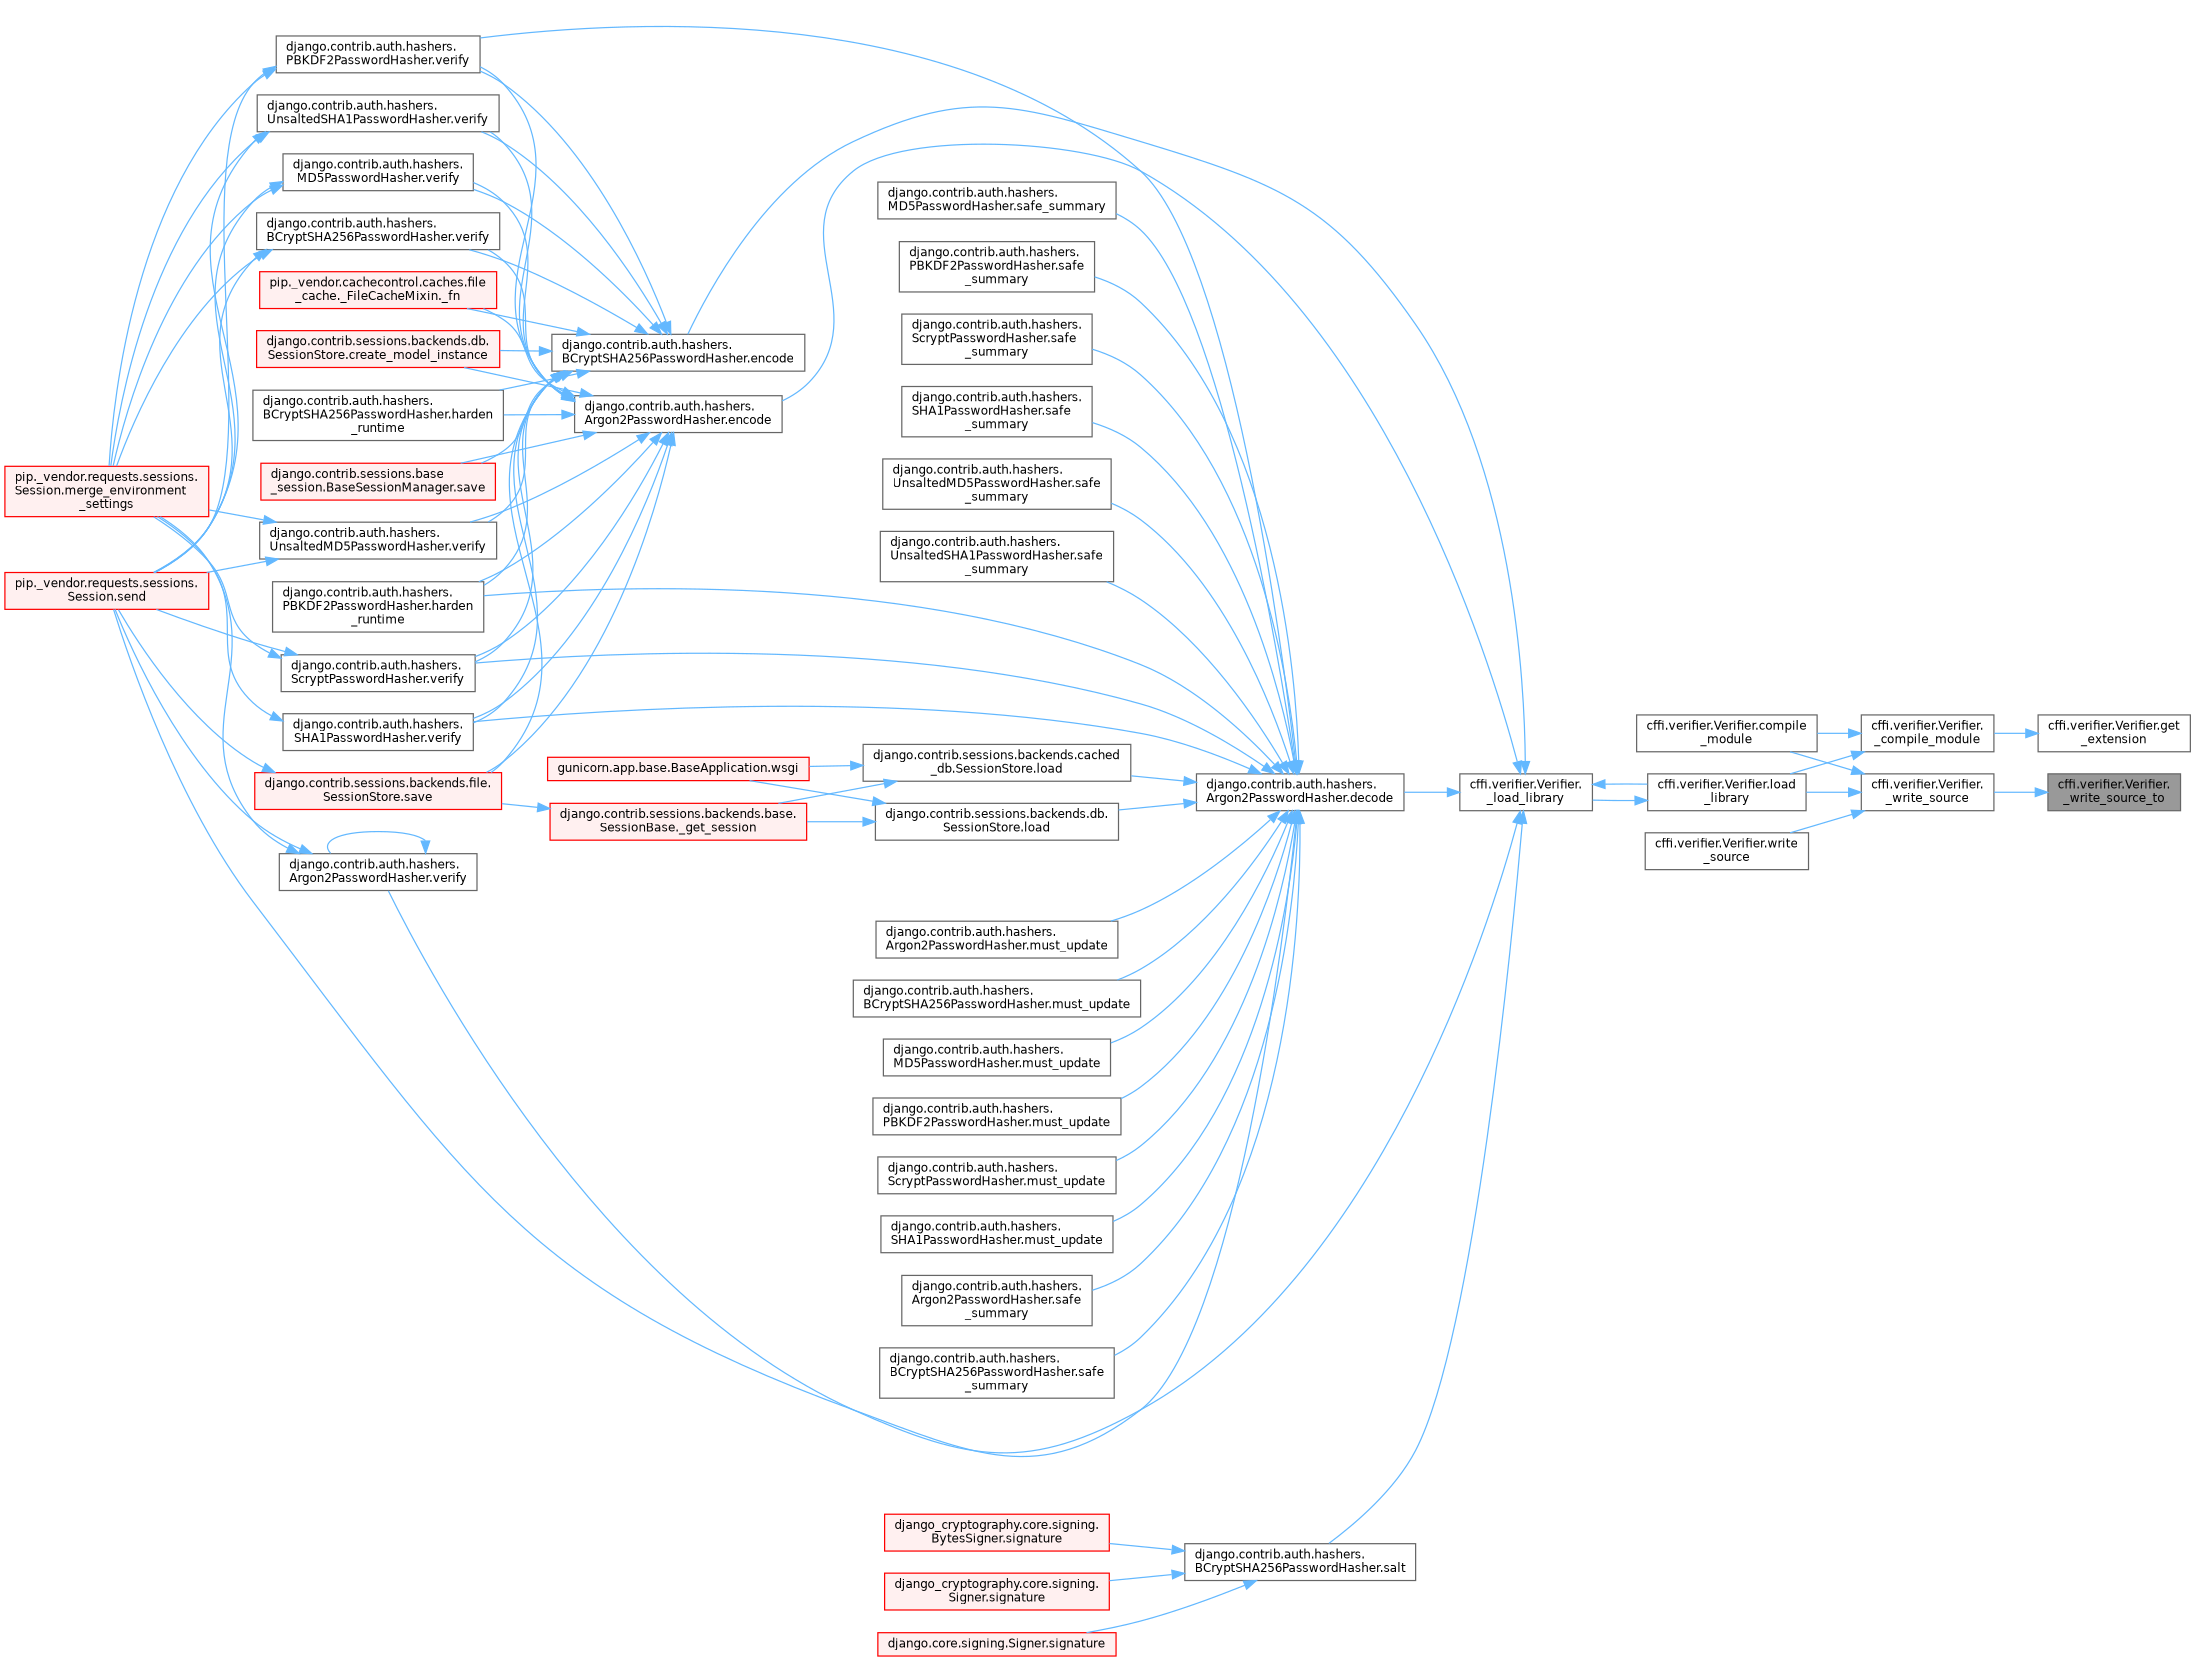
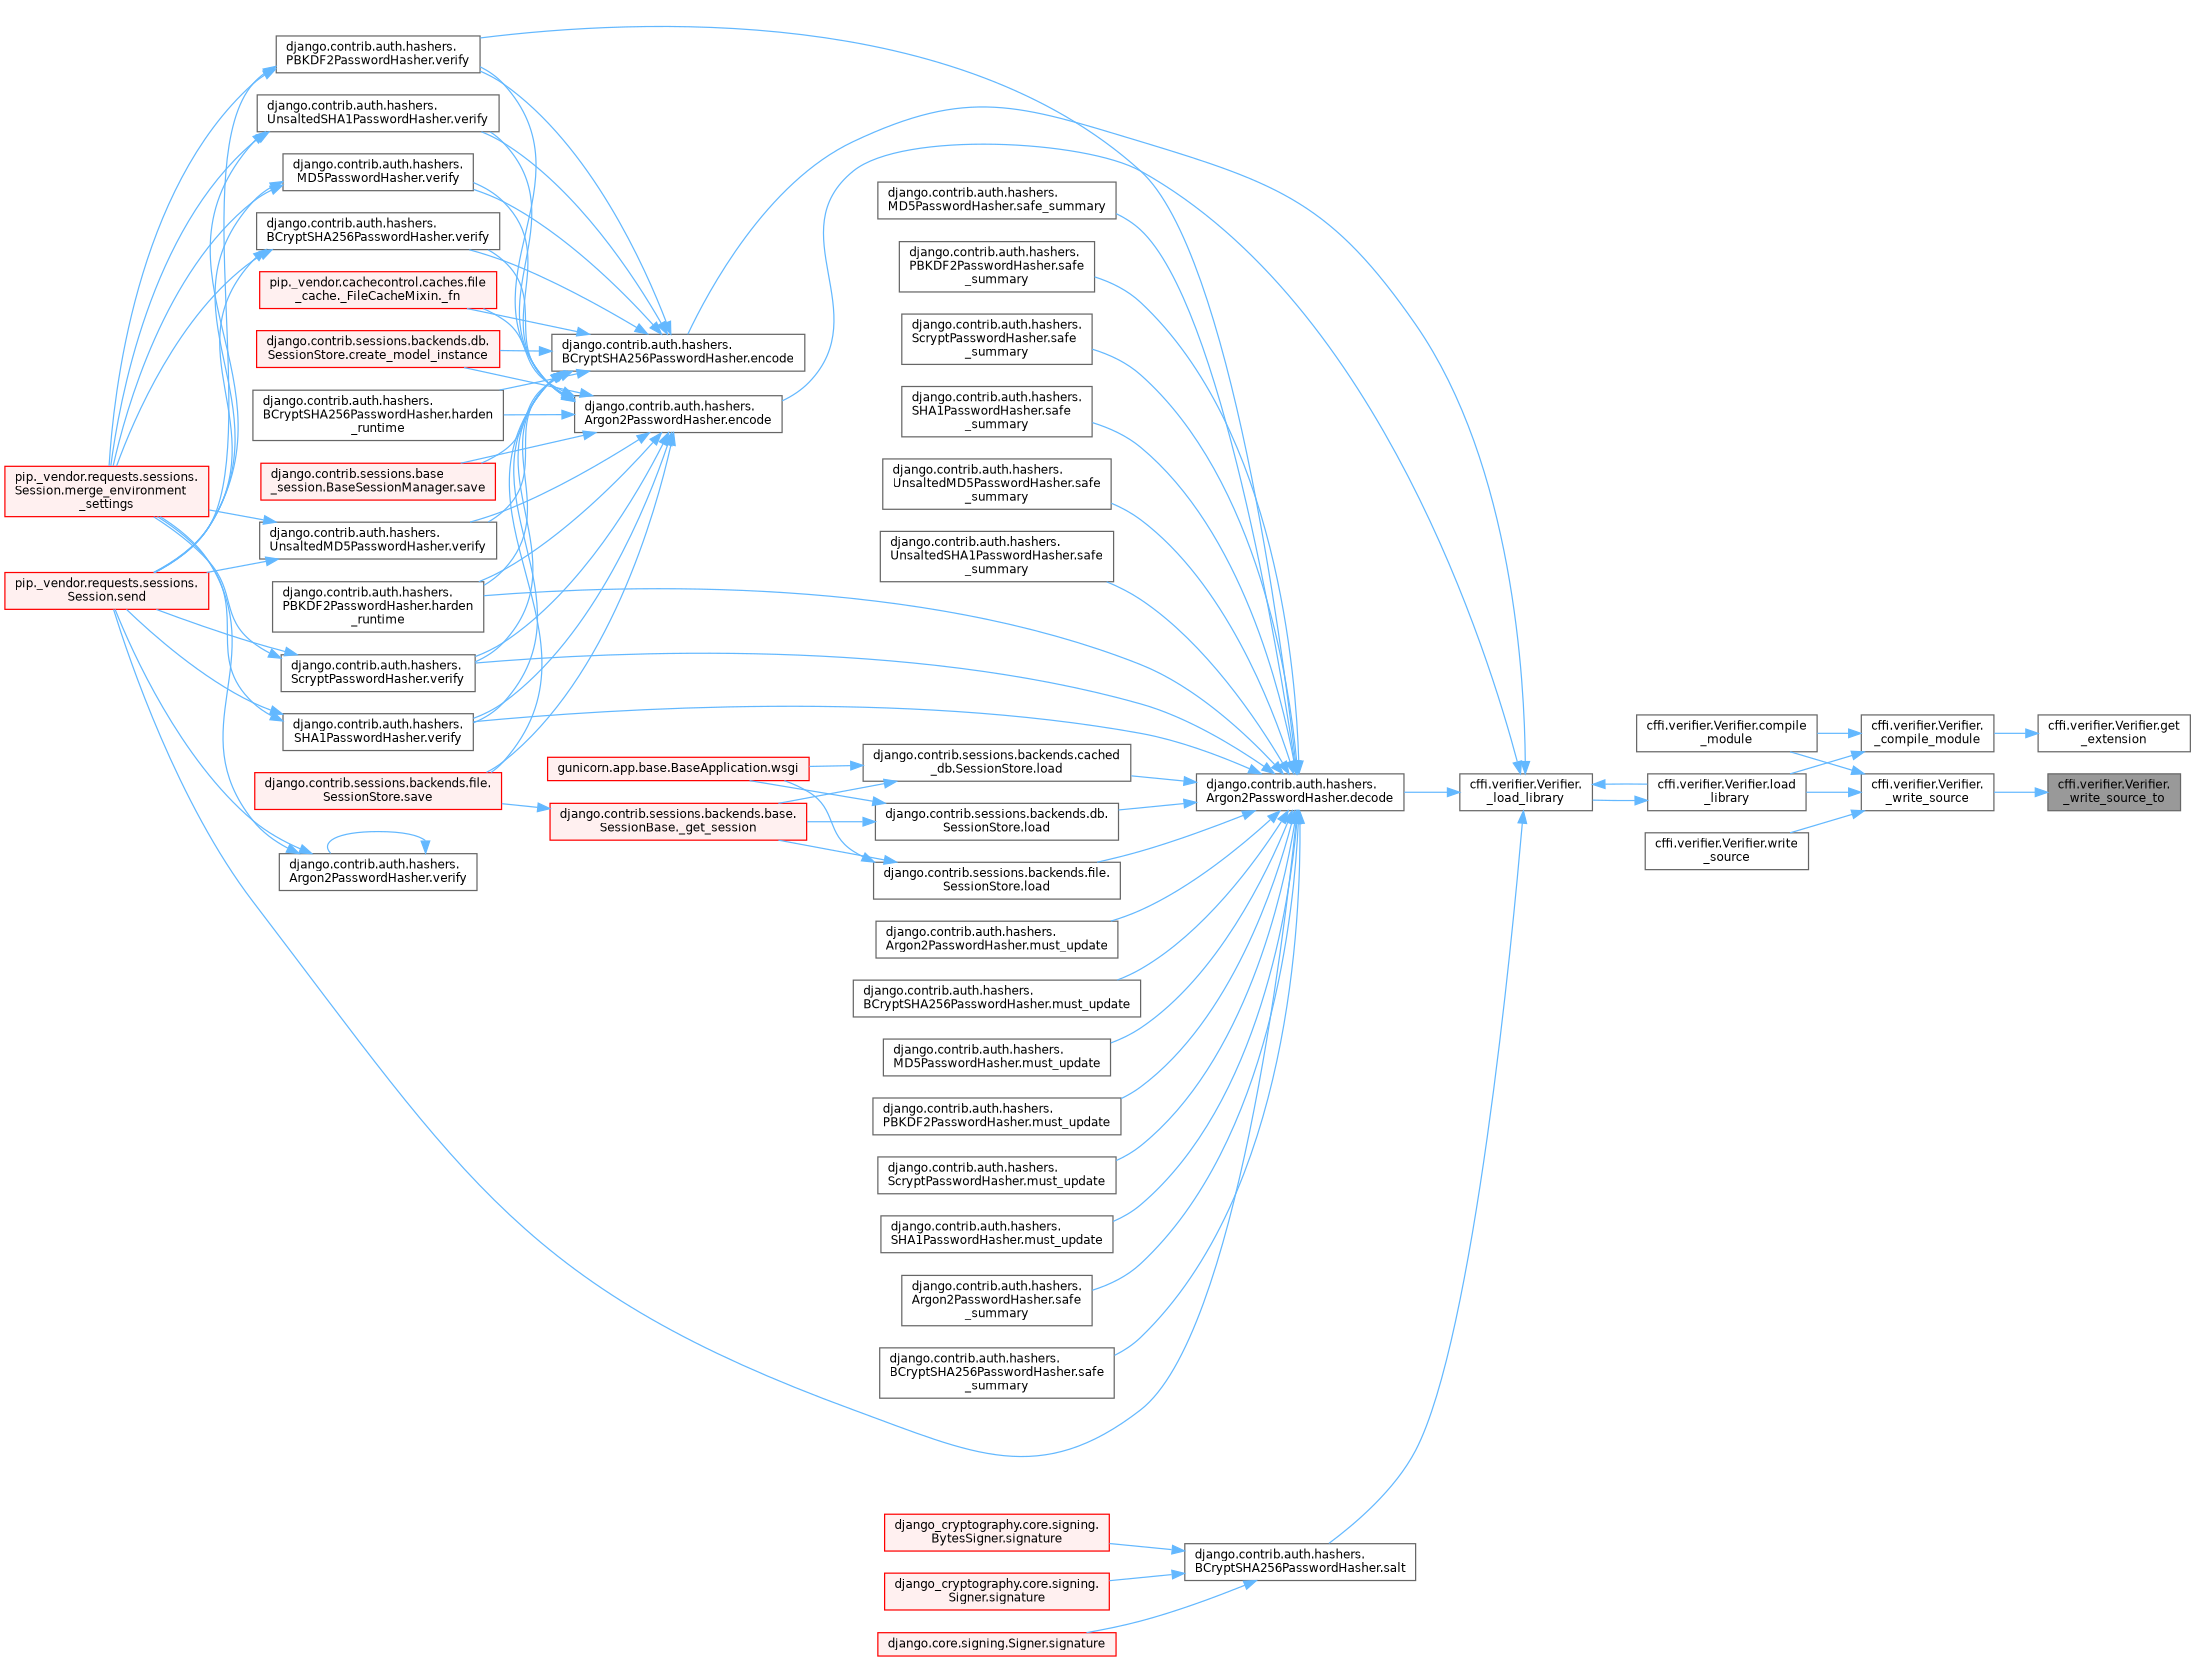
edge "pip._vendor.requests.sessions. Session.send" -> "django.contrib.sessions.backends.file. SessionStore.save": now "pip._vendor.requests.sessions. Session.send" -> "django.contrib.auth.hashers. SHA1PasswordHasher.verify"
node "django.contrib.sessions.backends.file. SessionStore.load": added
edge "django.contrib.auth.hashers. Argon2PasswordHasher.verify" -> "cffi.verifier.Verifier. _load_library": removed
